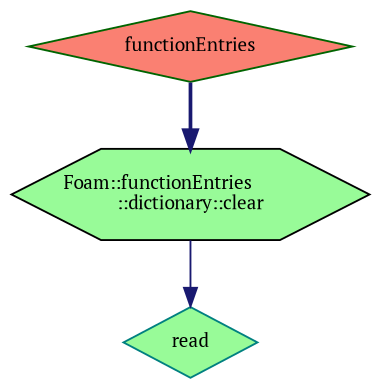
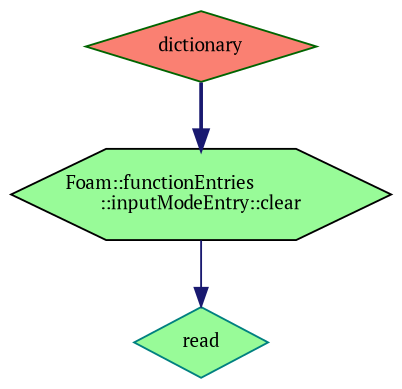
node "functionEntries": label "functionEntries" -> "dictionary"
node "Foam::functionEntries ::dictionary::clear": label "Foam::functionEntries ::dictionary::clear" -> "Foam::functionEntries ::inputModeEntry::clear"
